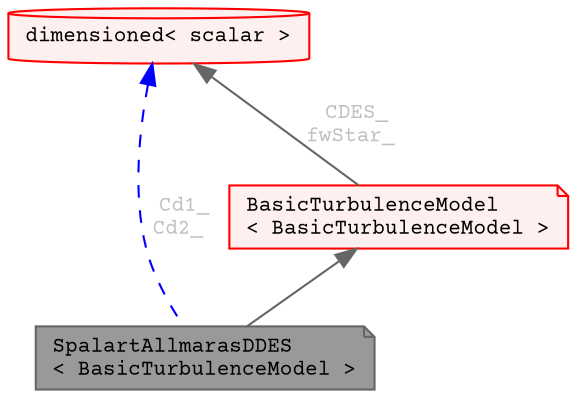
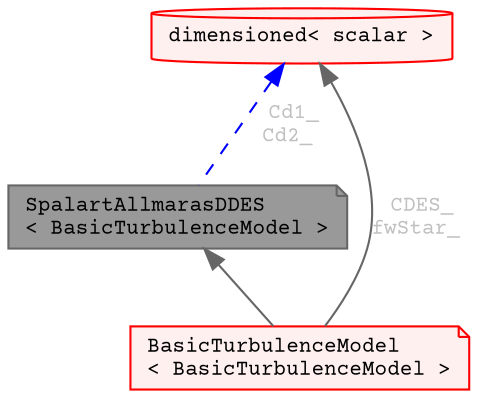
edge "SpalartAllmarasDDES < BasicTurbulenceModel >" -> "BasicTurbulenceModel < BasicTurbulenceModel >": reversed
